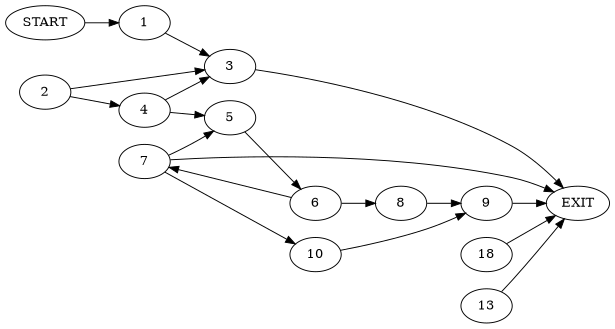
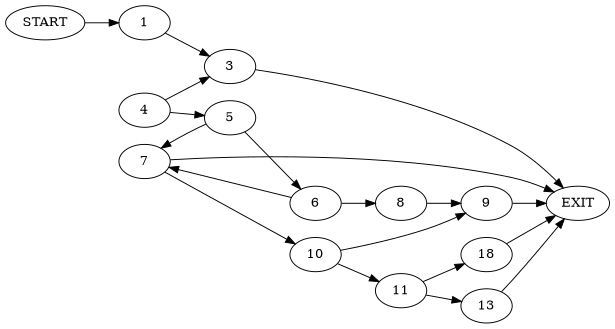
node "2": removed
edge "7" -> "5": reversed
node "11": added
